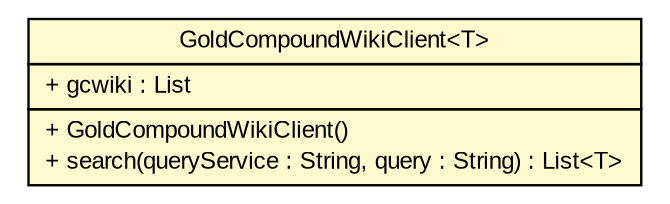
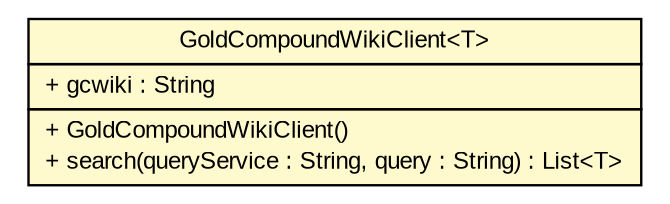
node "GoldCompoundWikiClient<T>": text "+ gcwiki : List" -> "+ gcwiki : String"
